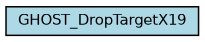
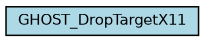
node "GHOST_DropTargetX19": label "GHOST_DropTargetX19" -> "GHOST_DropTargetX11"
